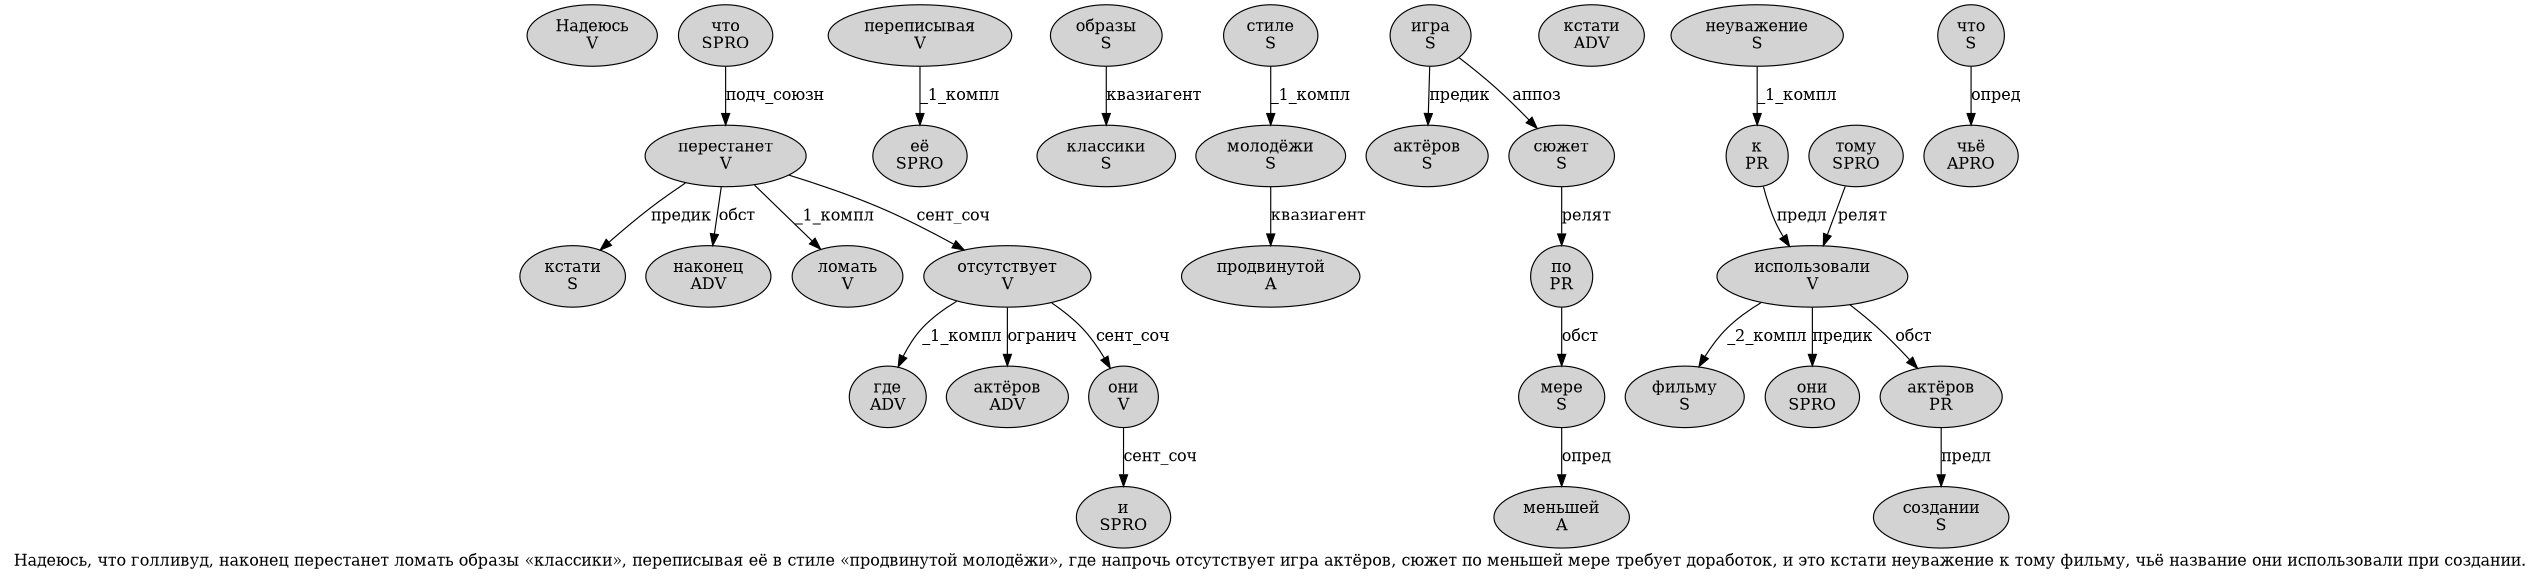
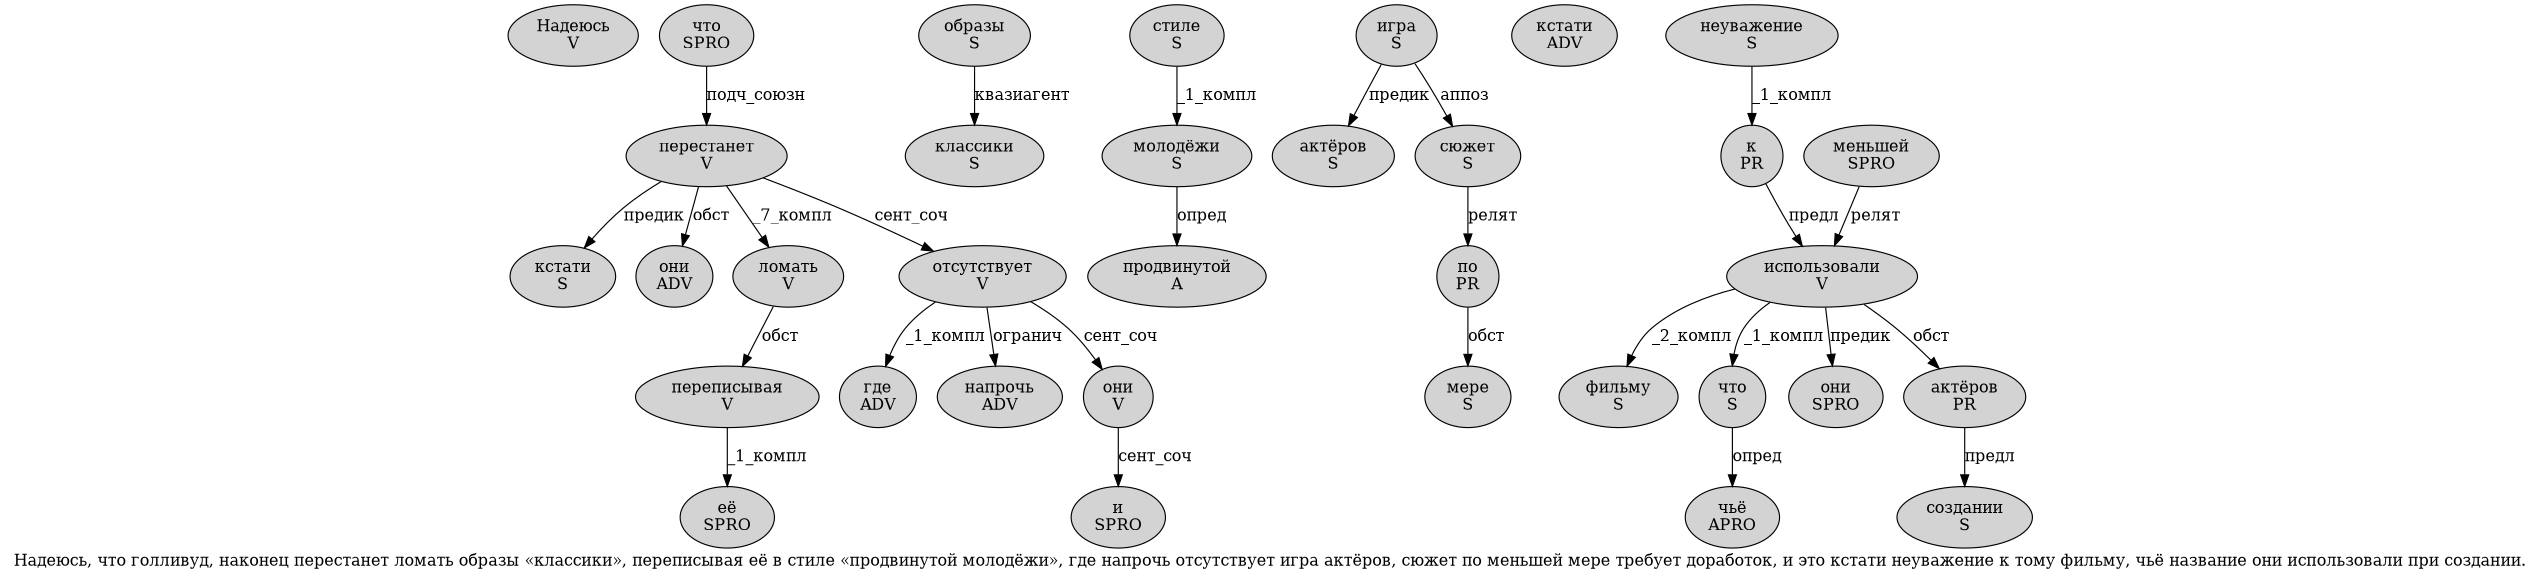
node "тому SPRO": label "тому SPRO" -> "меньшей SPRO"
edge "перестанет V" -> "ломать V": label "_1_компл" -> "_7_компл"
edge "молодёжи S" -> "продвинутой A": label "квазиагент" -> "опред"
node "наконец ADV": label "наконец ADV" -> "они ADV"
edge "использовали V" -> "что S": added, label "_1_компл"
edge "ломать V" -> "переписывая V": added, label "обст"
node "актёров ADV": label "актёров ADV" -> "напрочь ADV"
node "меньшей A": removed
